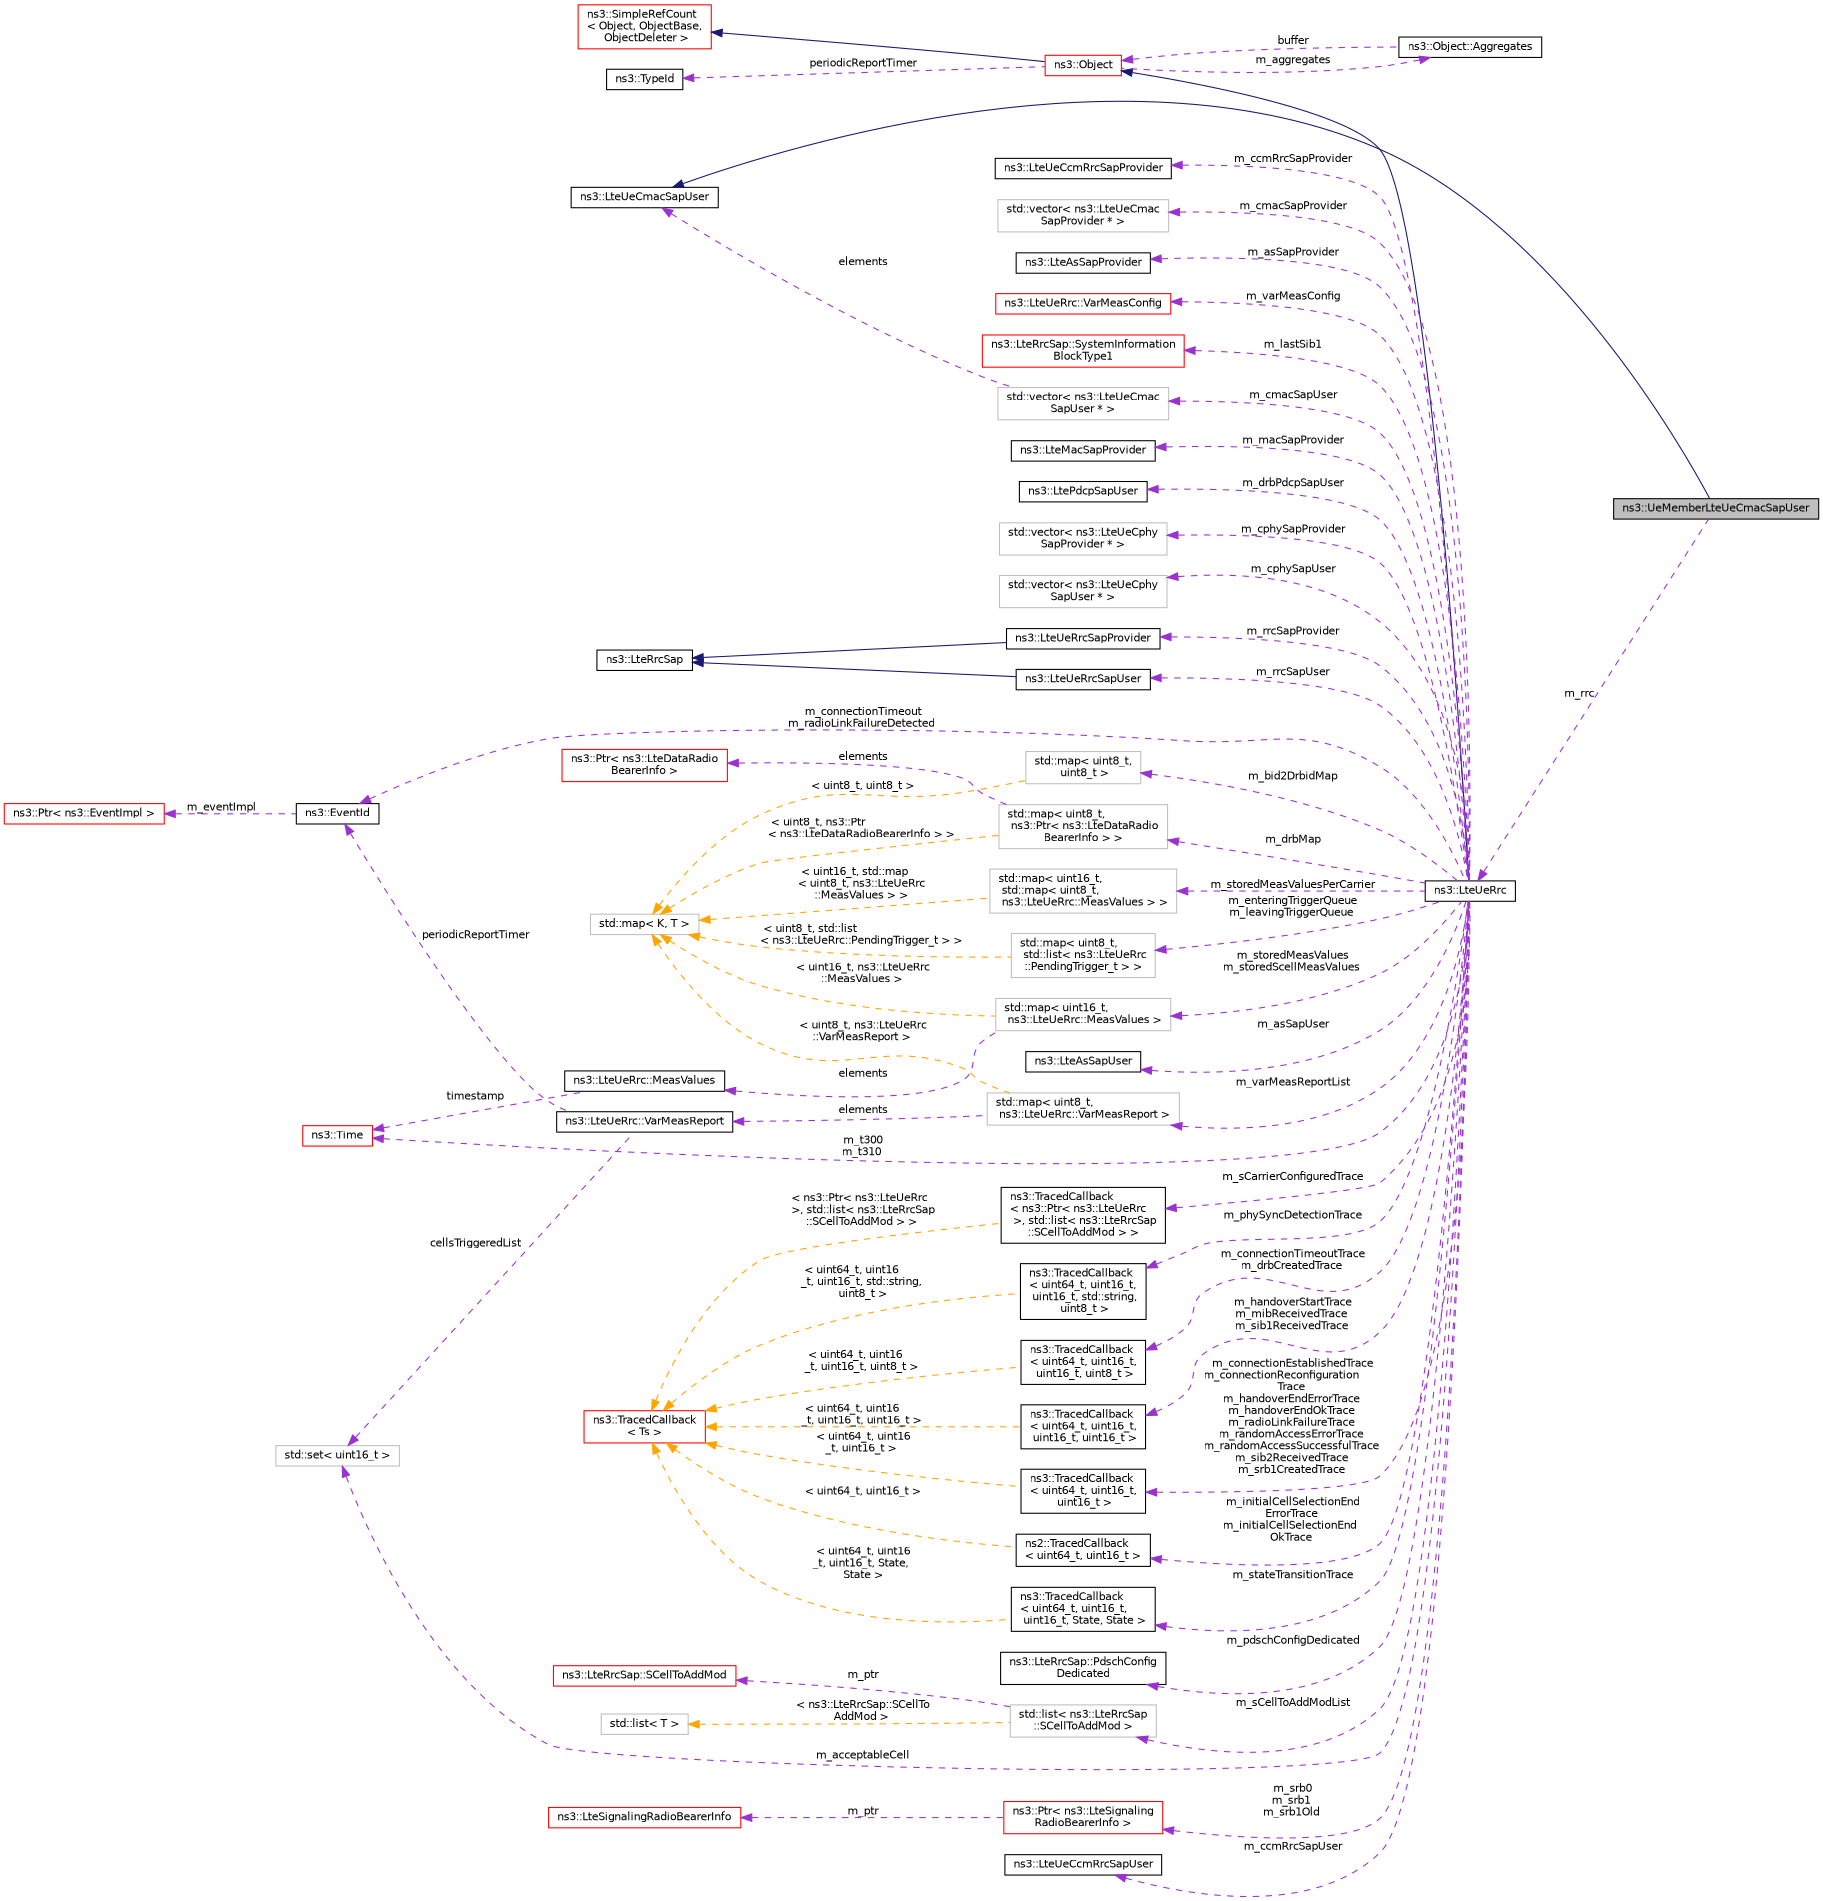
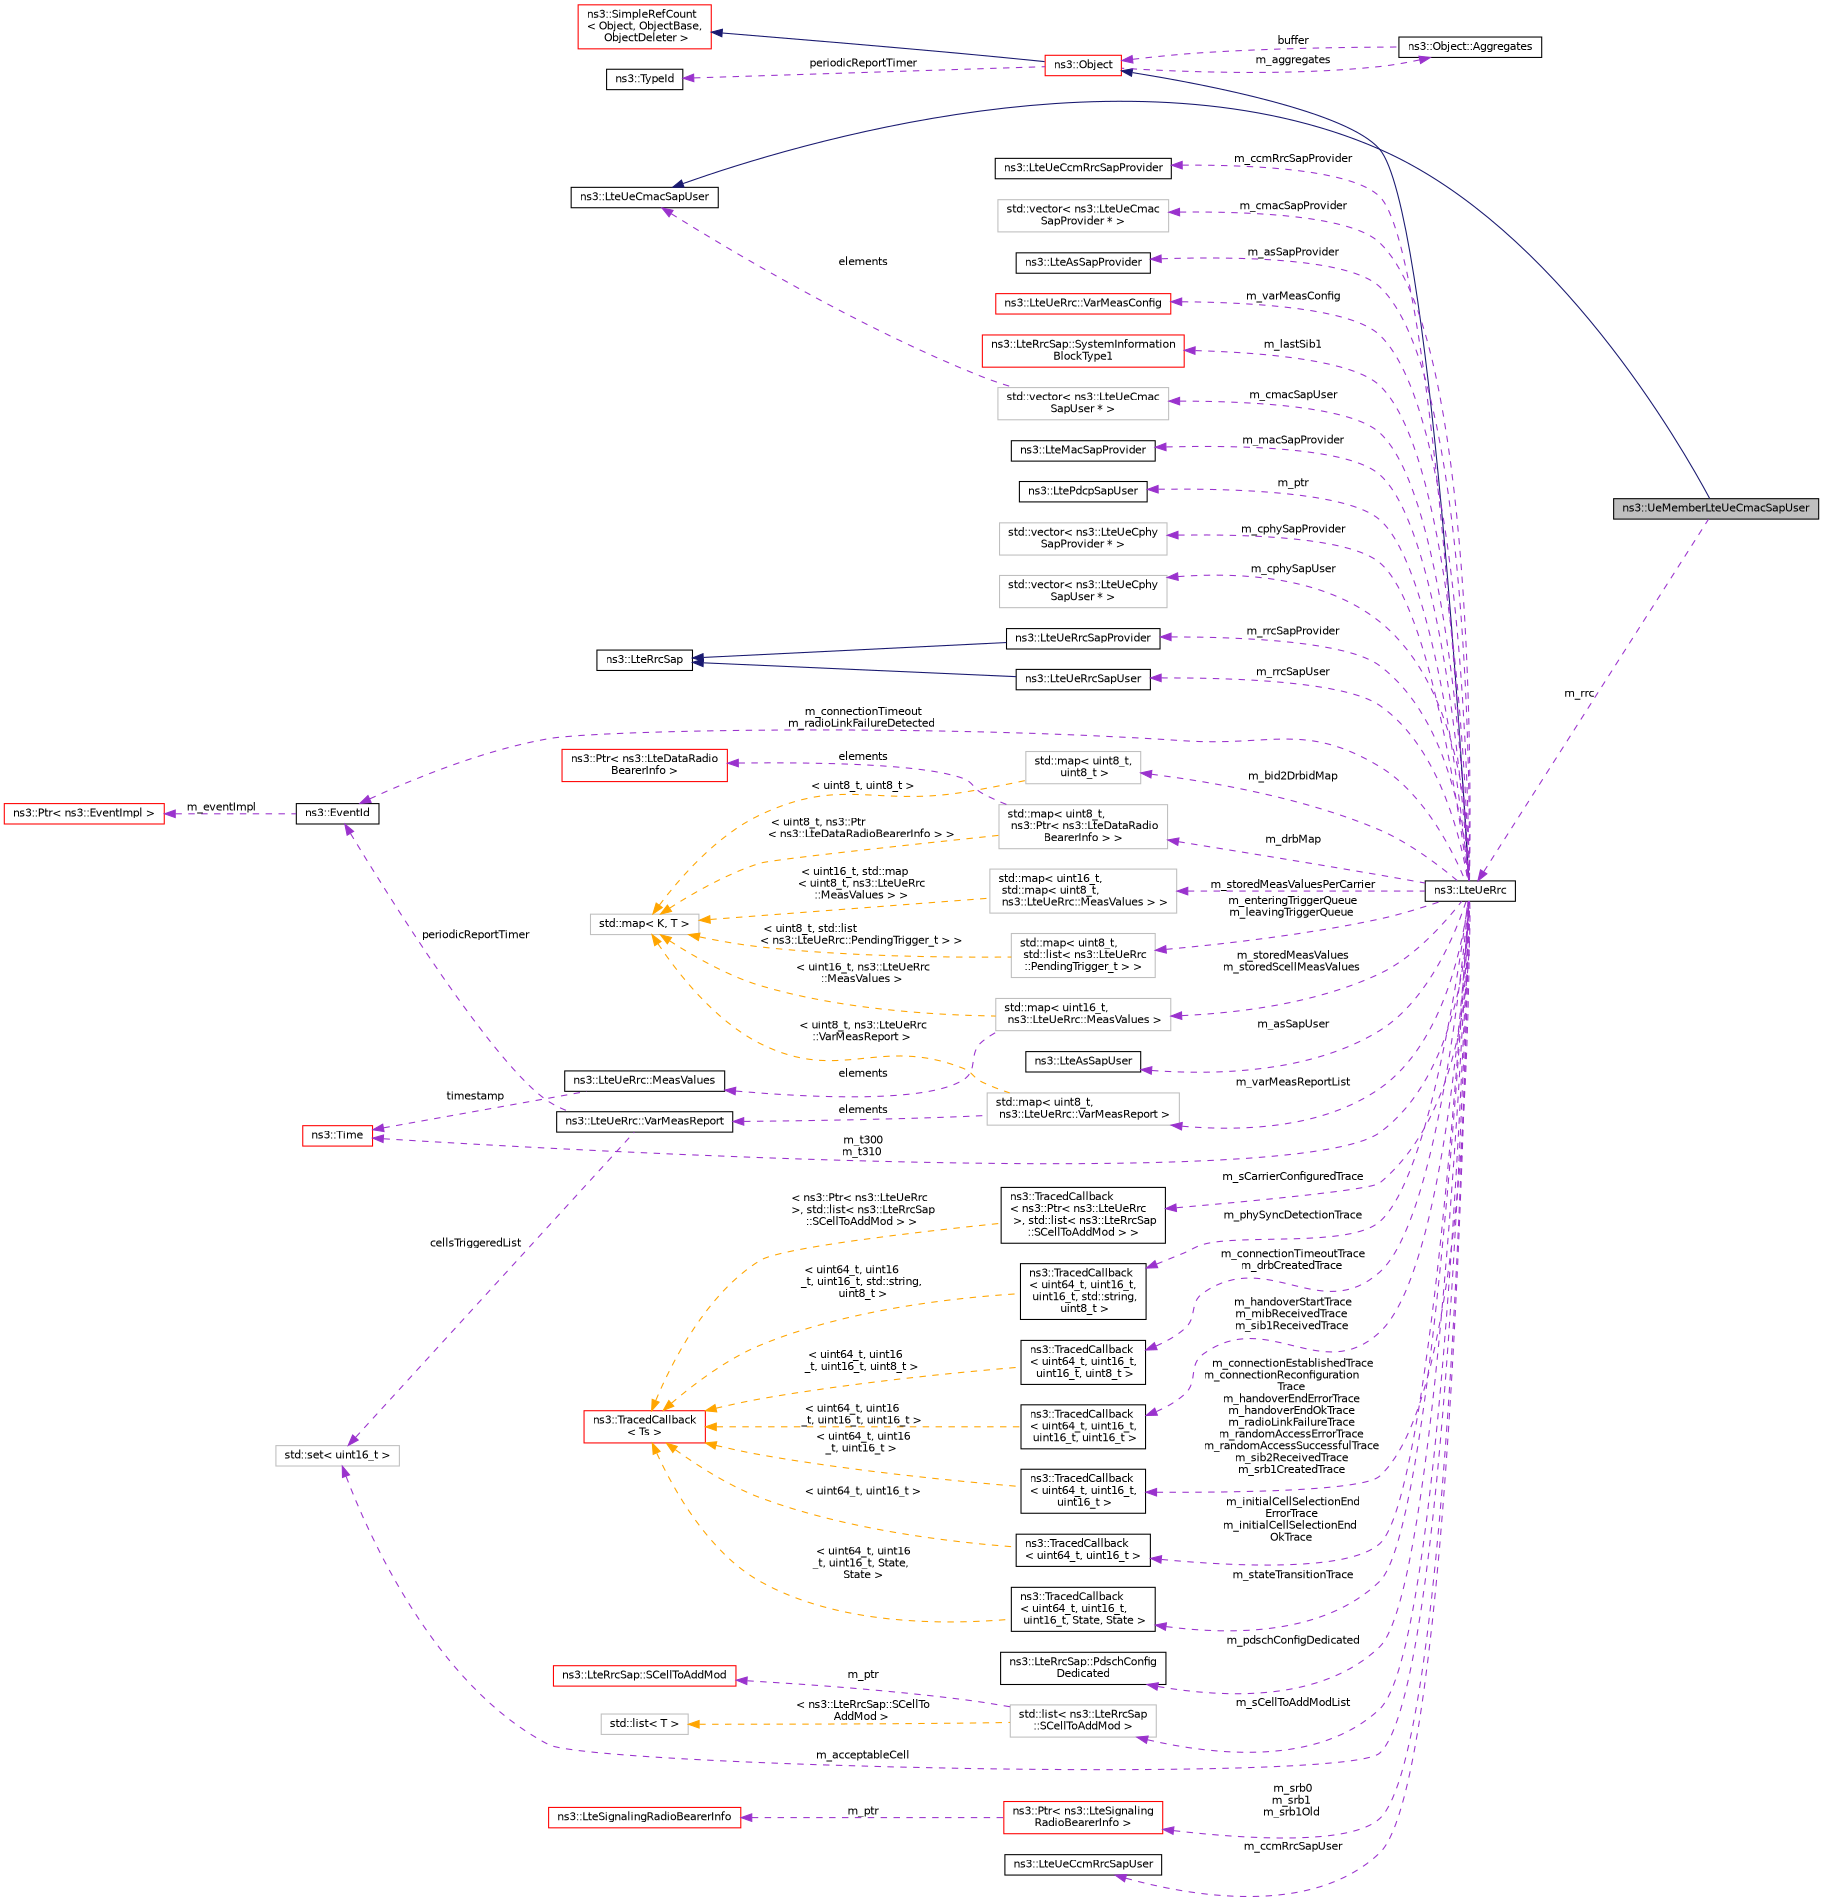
edge "ns3::LteUeRrc" -> "ns3::LtePdcpSapUser": label " m_drbPdcpSapUser" -> " m_ptr"
node "ns2::TracedCallback < uint64_t, uint16_t >": label "ns2::TracedCallback < uint64_t, uint16_t >" -> "ns3::TracedCallback < uint64_t, uint16_t >"
